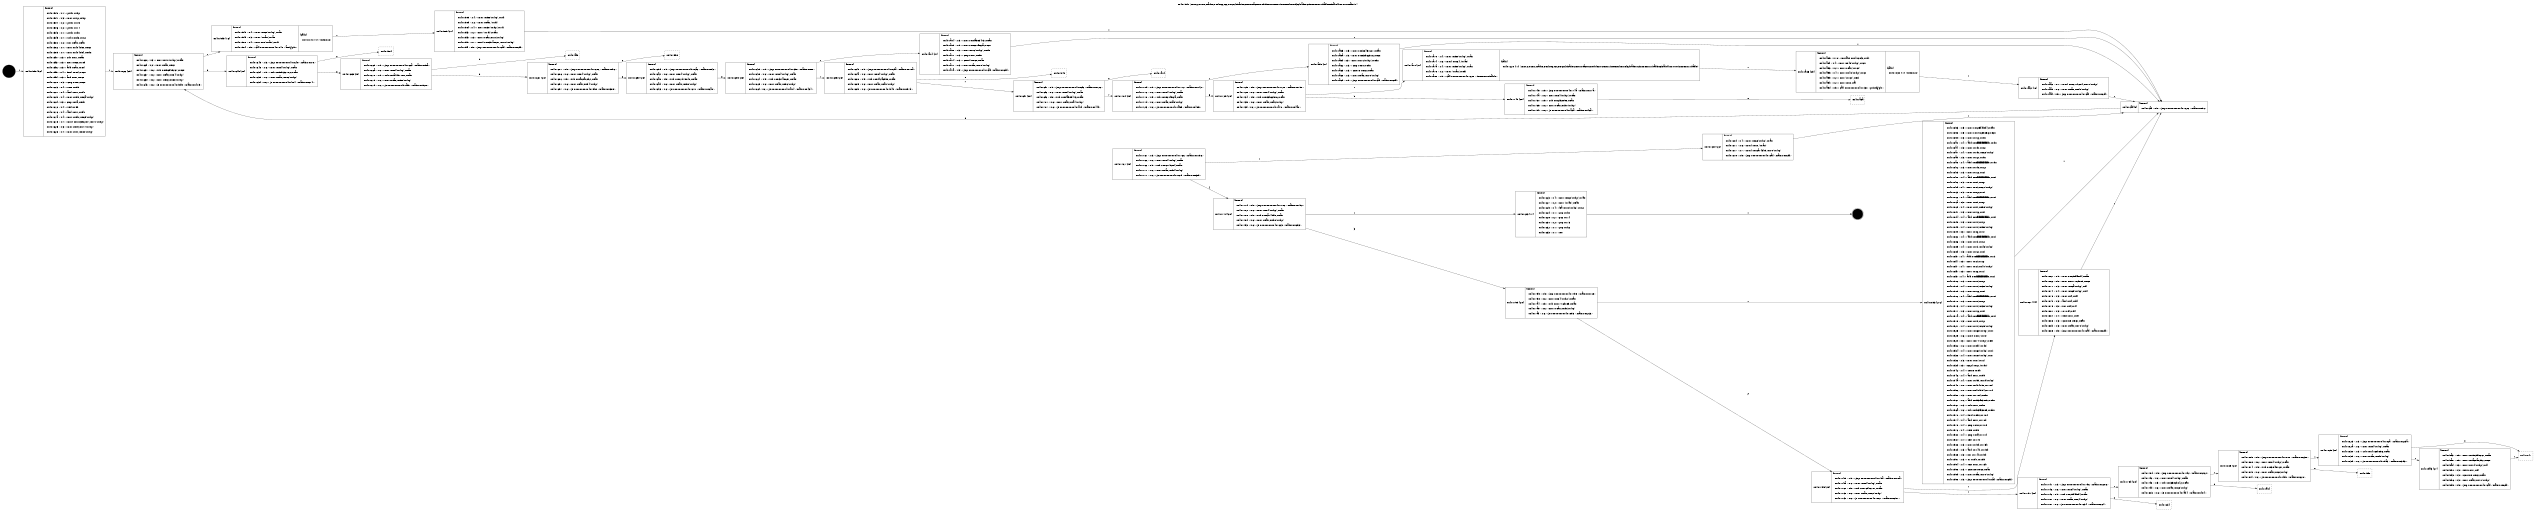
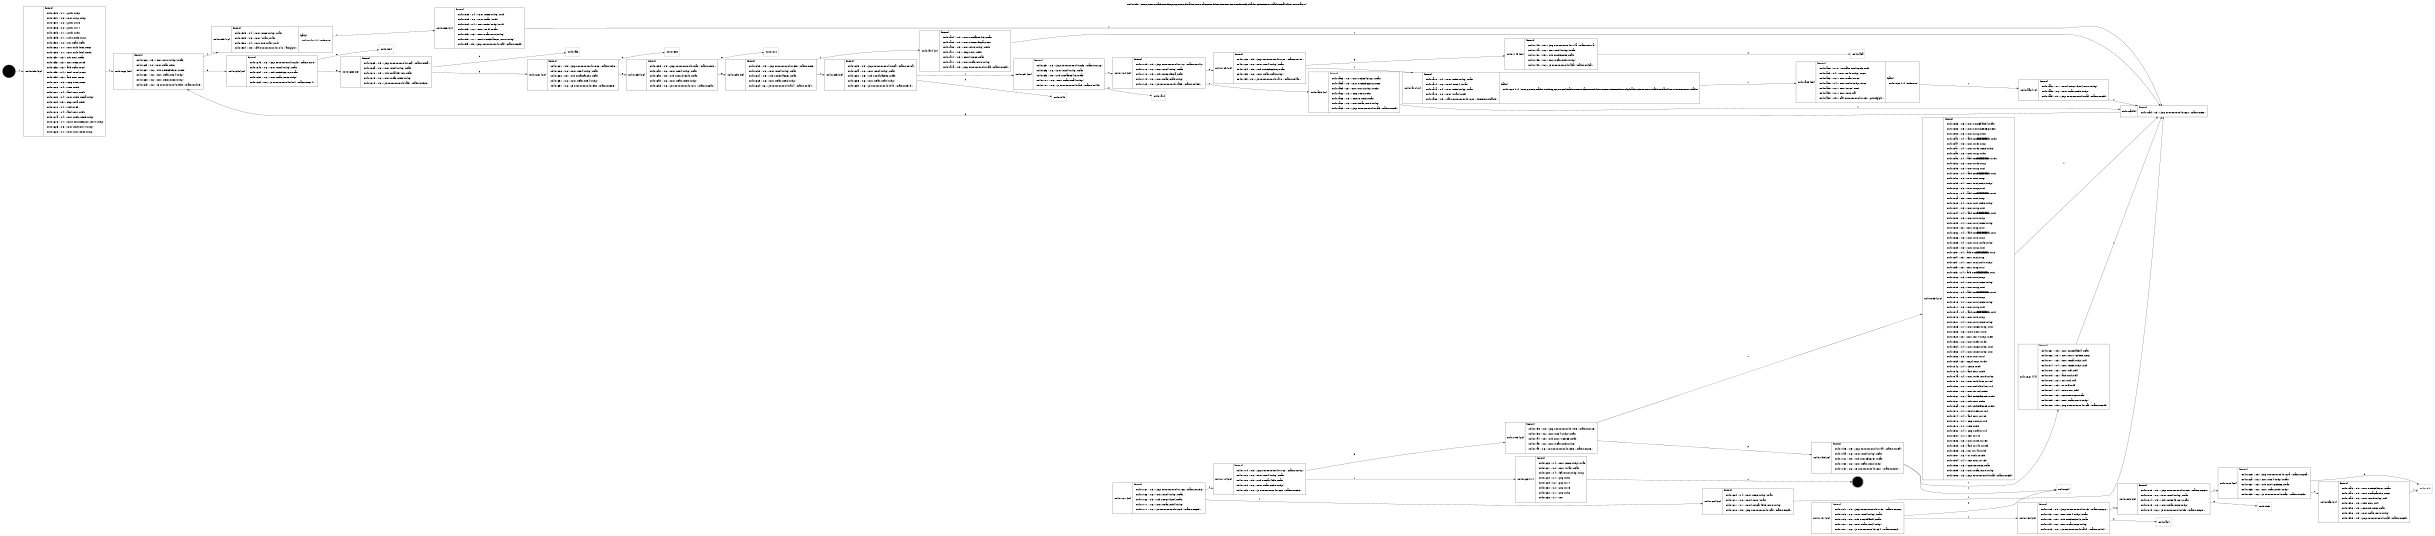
node "0x401c70": added
edge "0x4017b5 [28]" -> "0x4017d1 [28]": now "0x4017b5 [28]" -> "0x401c34"
